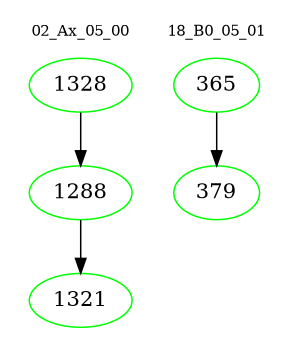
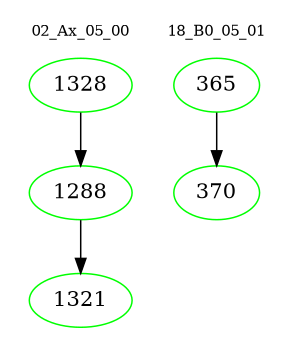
node "379": label "379" -> "370"
